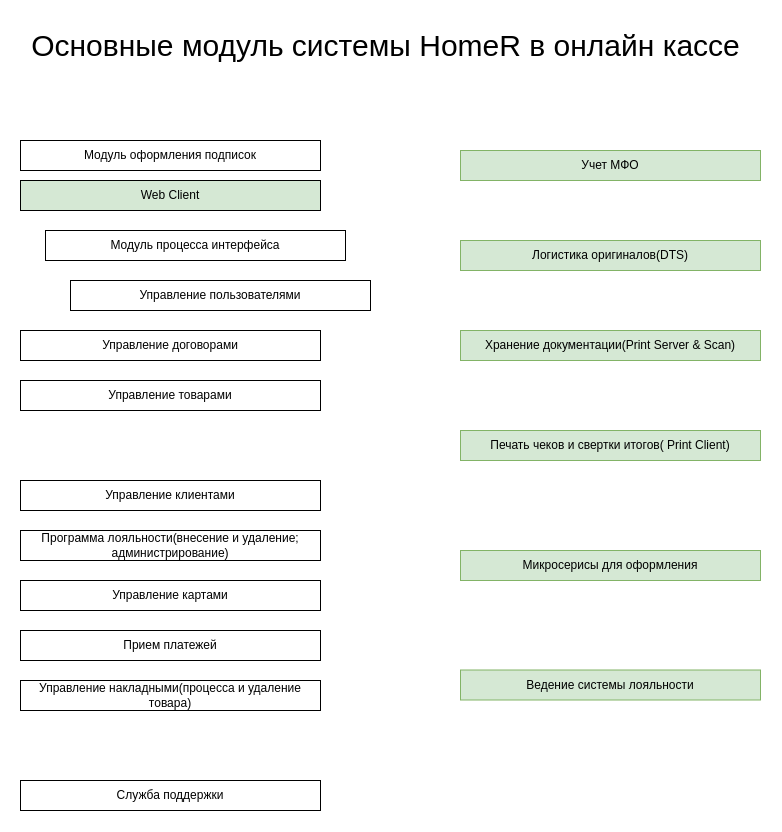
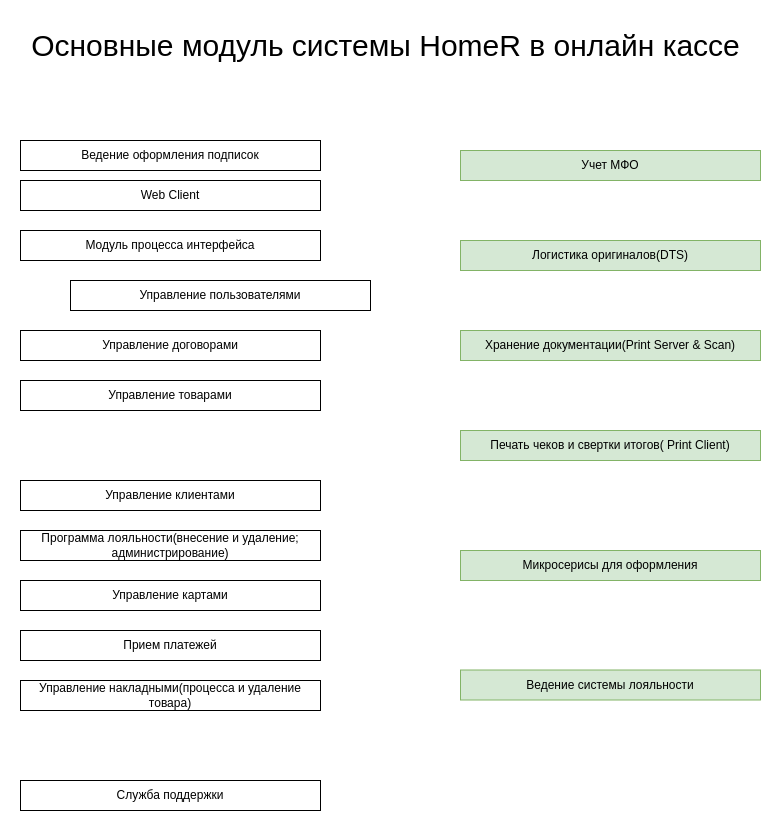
node "Модуль оформления подписок": label "Модуль оформления подписок" -> "Ведение оформления подписок"
node "Web Client": fillcolor #d5e8d4 -> #ffffff
node "Модуль процесса интерфейса": moved (196, 246) -> (171, 246)
